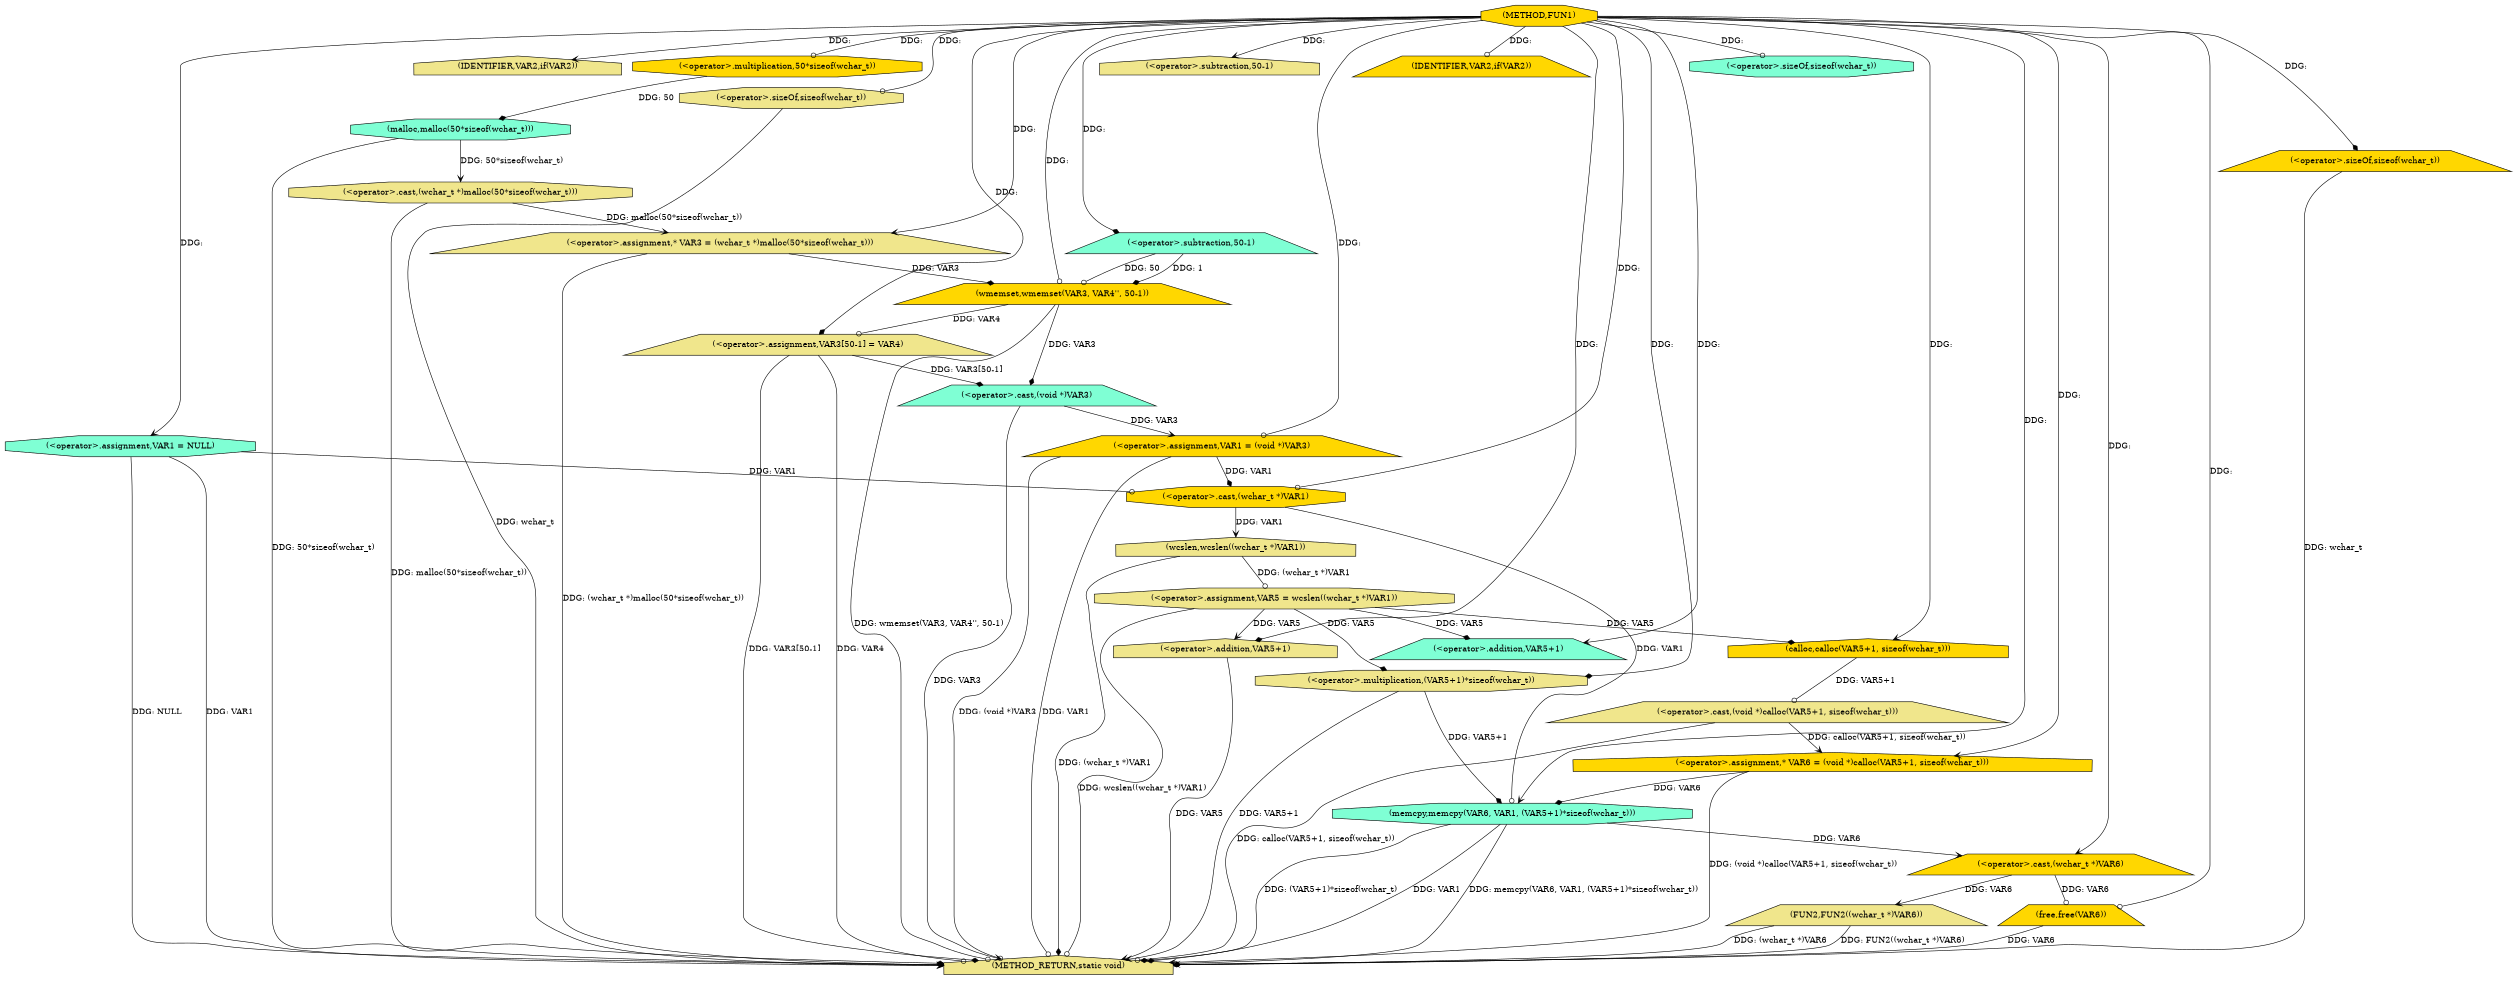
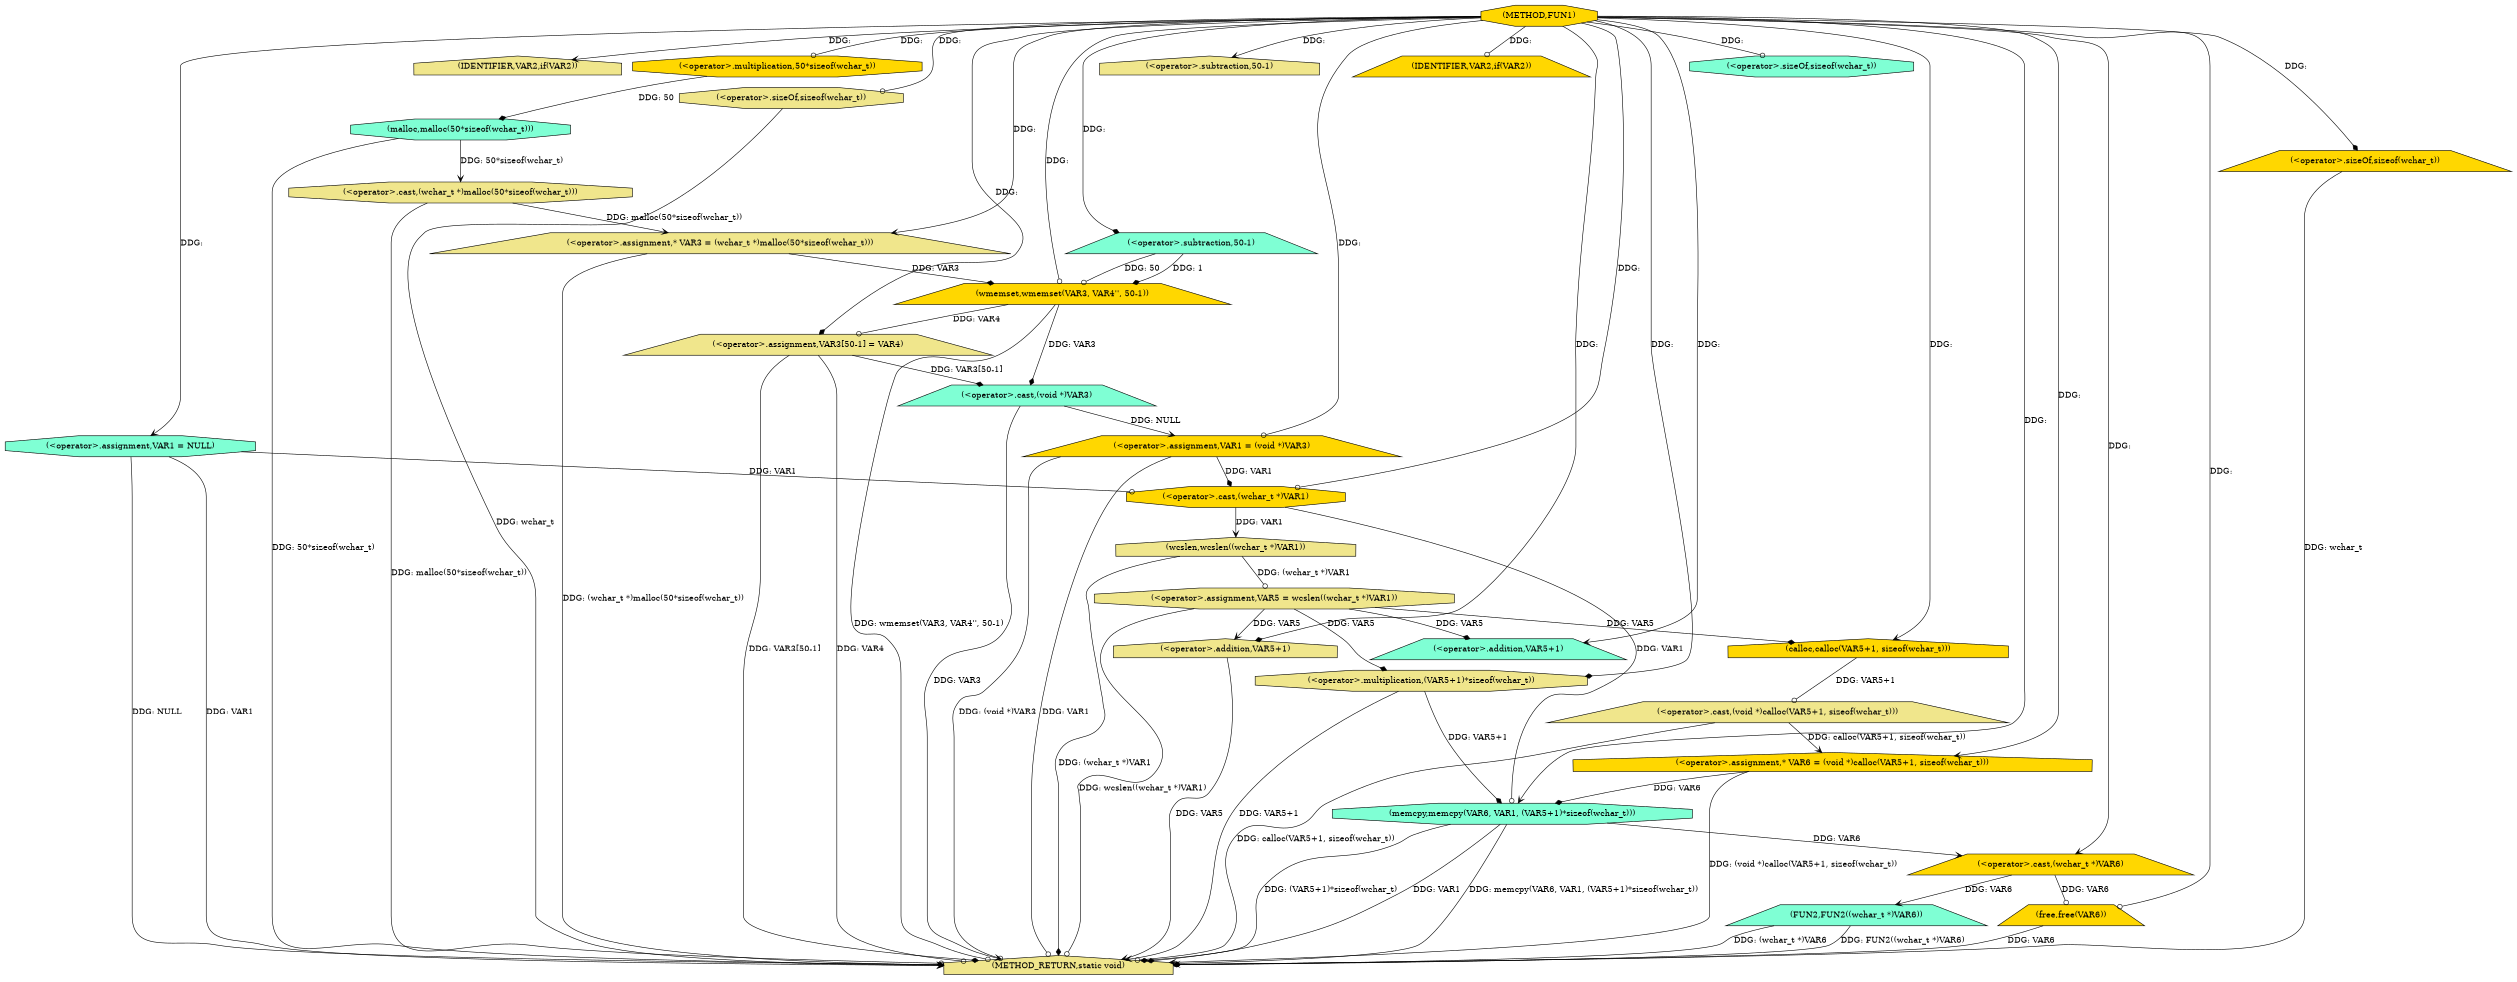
edge "(<operator>.cast,(void *)VAR3)" -> "(<operator>.assignment,VAR1 = (void *)VAR3)": label "DDG: VAR3" -> "DDG: NULL"
edge "(<operator>.cast,(wchar_t *)malloc(50*sizeof(wchar_t)))" -> "(METHOD_RETURN,static void)": arrowhead diamond -> odot
node "(FUN2,FUN2((wchar_t *)VAR6))": fillcolor khaki -> aquamarine
